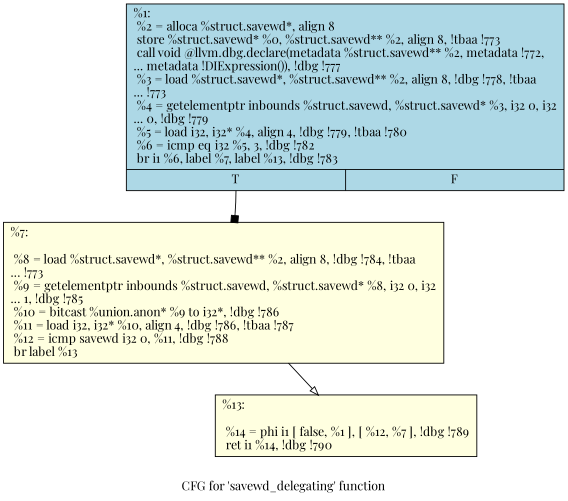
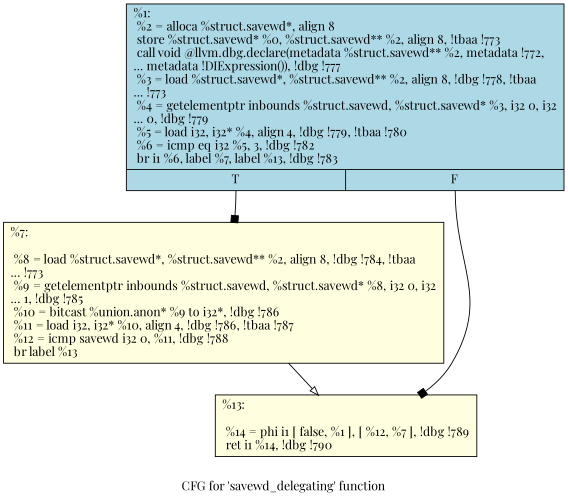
edge "%1:" -> "%13:": added
